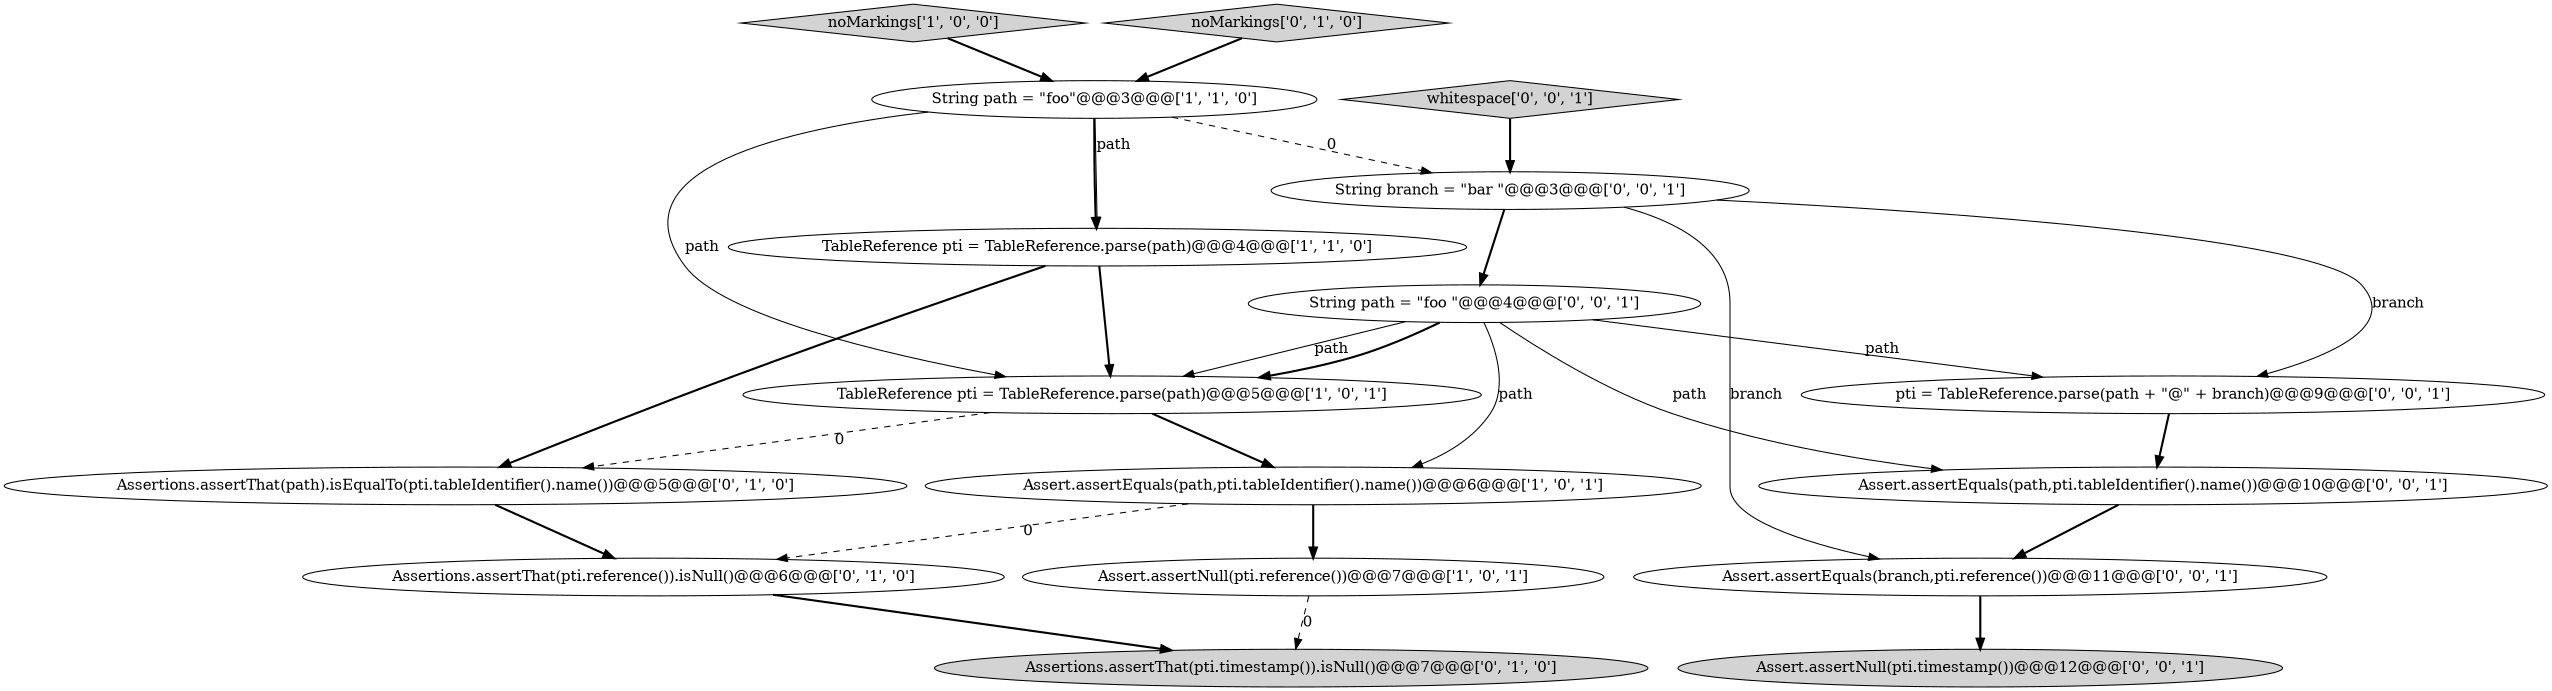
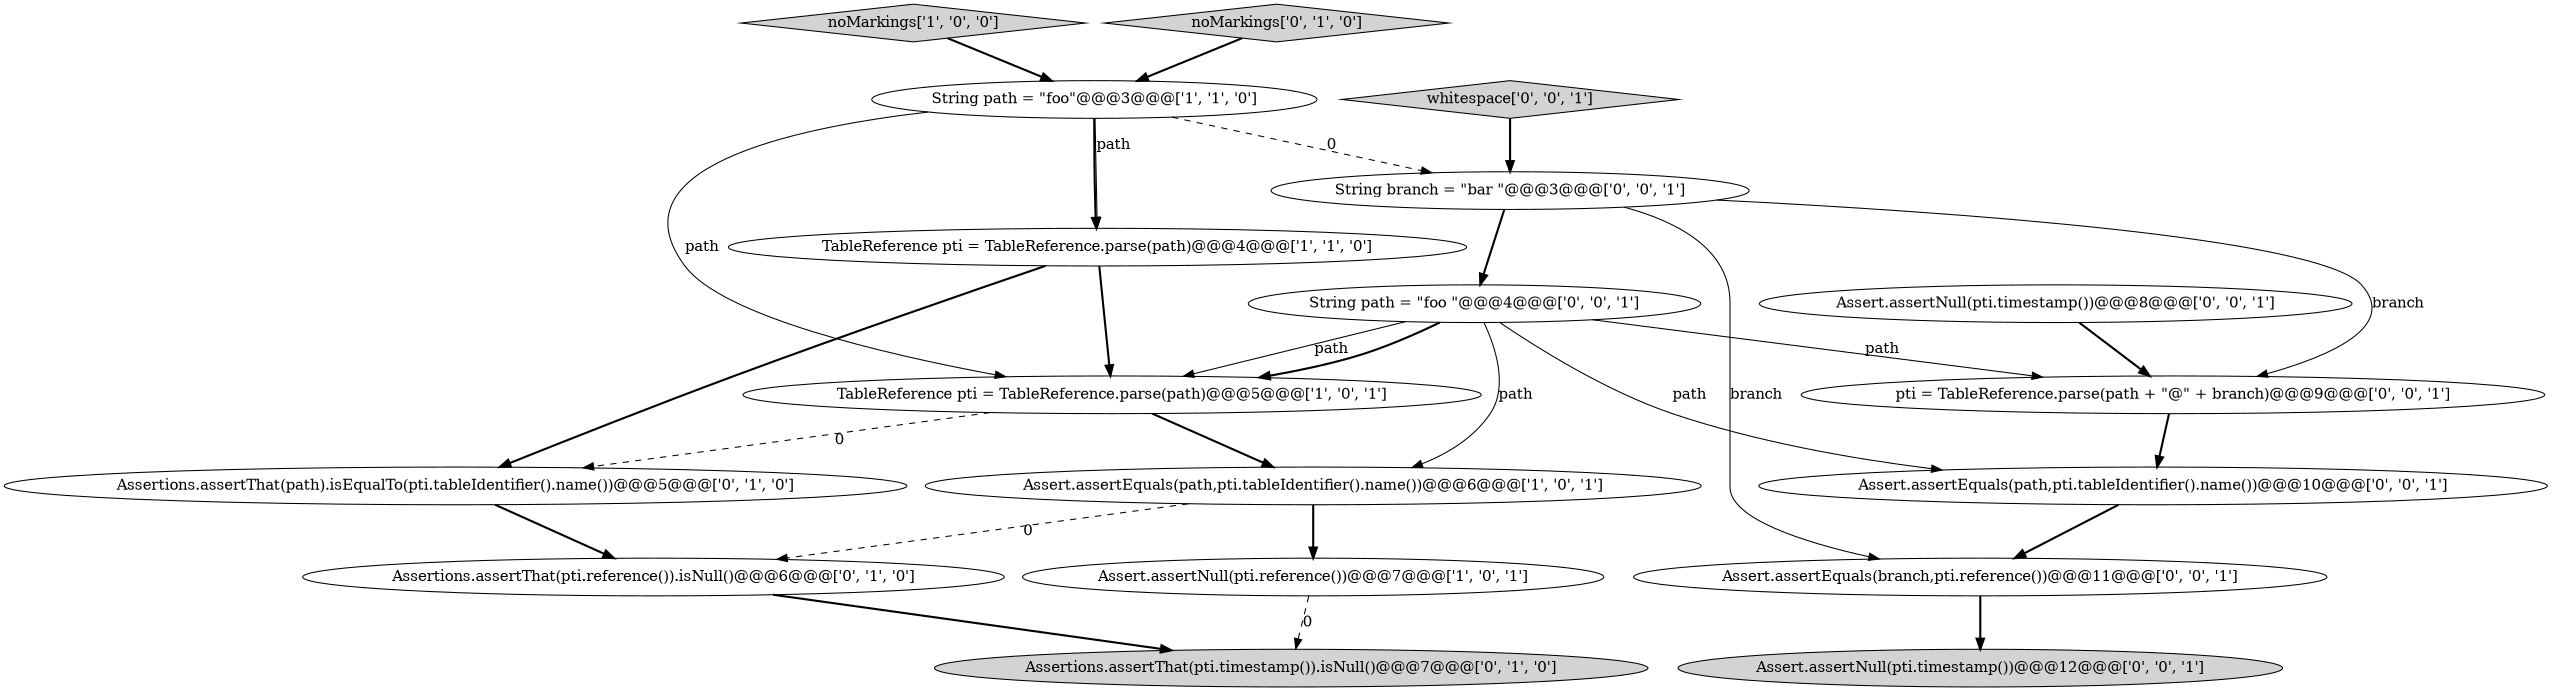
node "Assert.assertNull(pti.timestamp())@@@8@@@['0', '0', '1']": added
